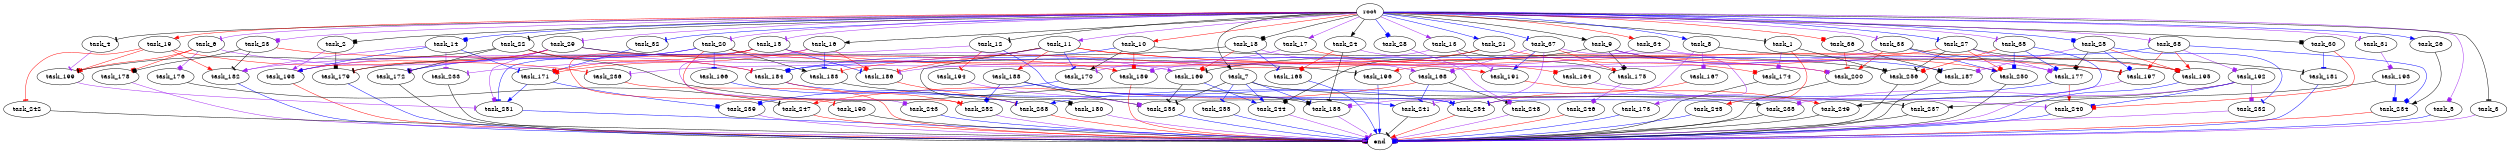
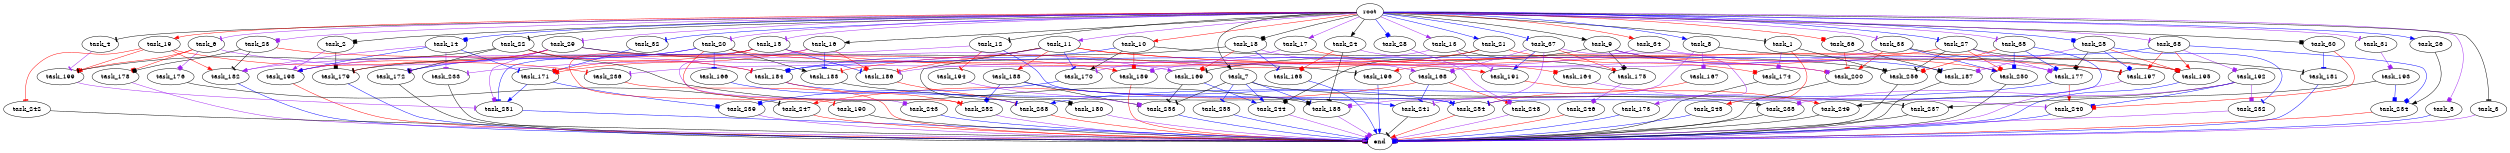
edge "task_168" -> "task_248": color black -> red
edge "task_185" -> "end": arrowhead tee -> box
